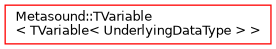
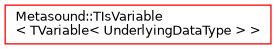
node "Metasound::TVariable < TVariable< UnderlyingDataType > >": label "Metasound::TVariable < TVariable< UnderlyingDataType > >" -> "Metasound::TIsVariable < TVariable< UnderlyingDataType > >"
